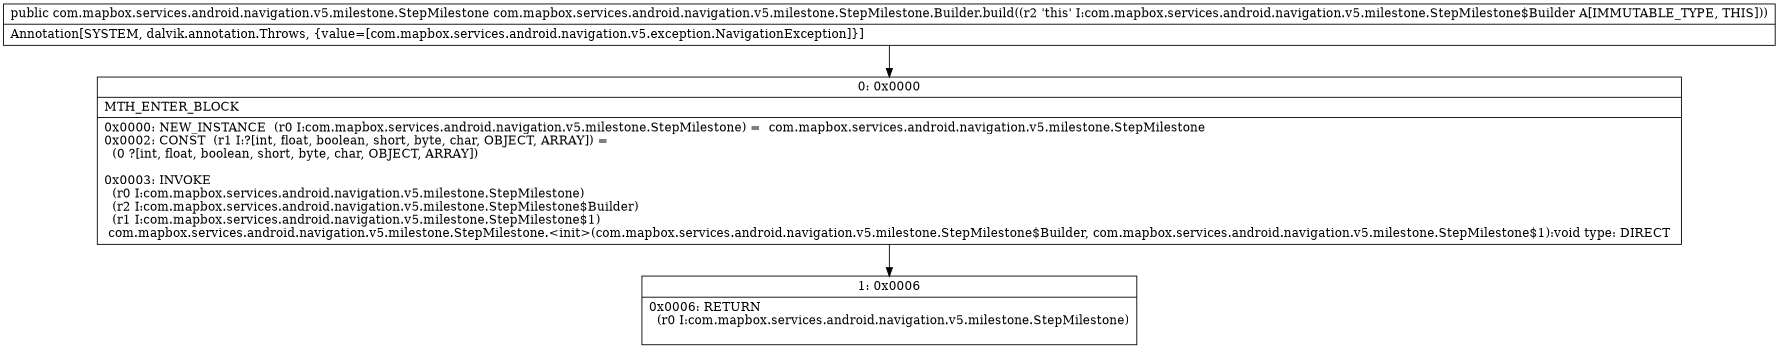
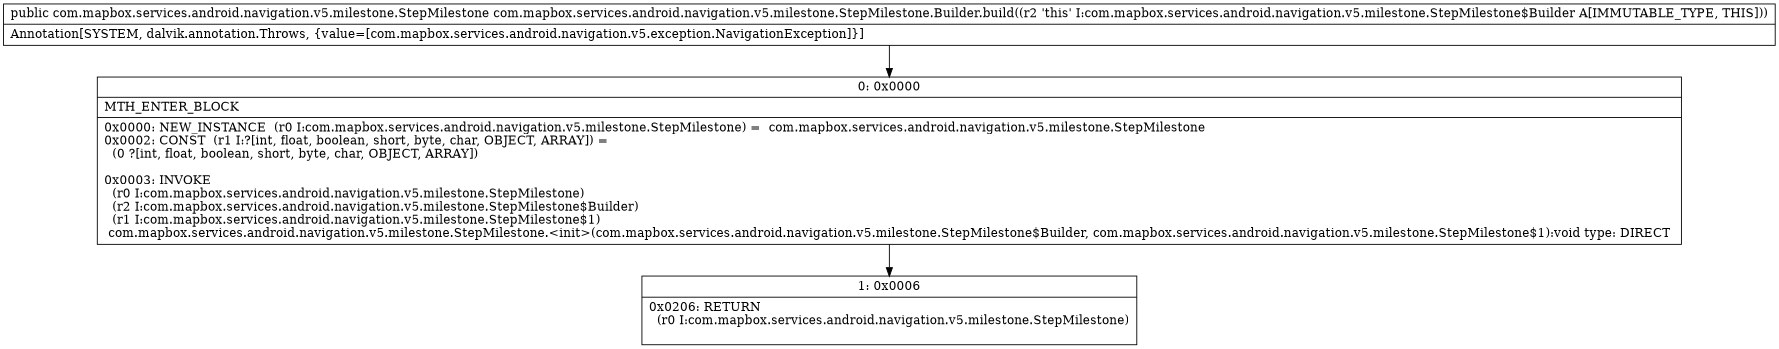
node "1: 0x0006": text "0x0006: RETURN" -> "0x0206: RETURN"
